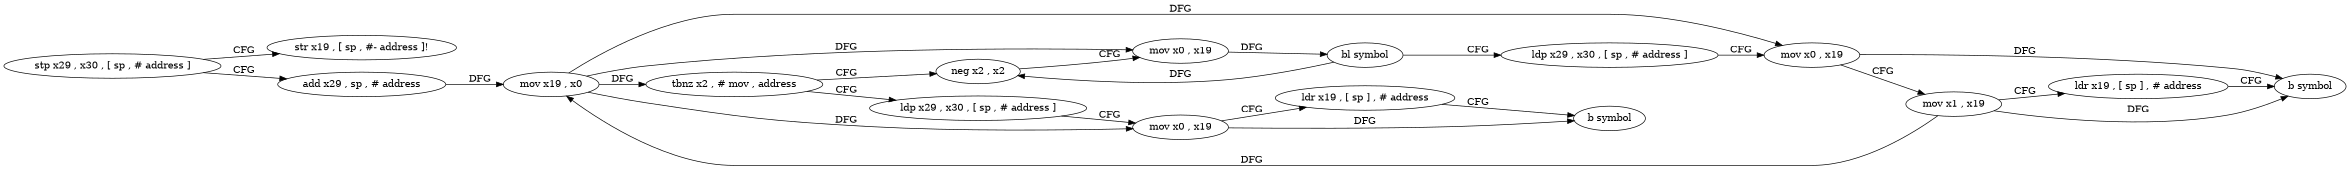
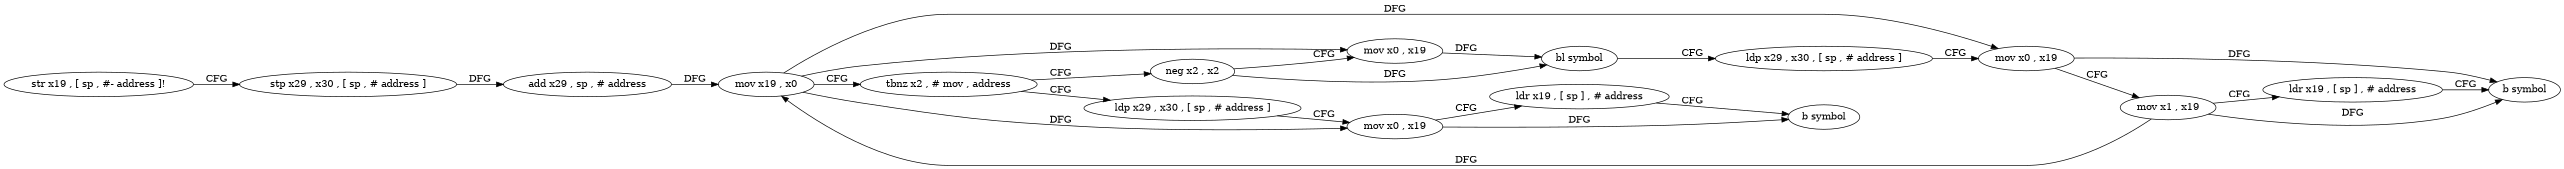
edge "stp x29 , x30 , [ sp , # address ]" -> "str x19 , [ sp , #- address ]!": reversed
edge "stp x29 , x30 , [ sp , # address ]" -> "add x29 , sp , # address": label "CFG" -> "DFG"
edge "mov x19 , x0" -> "tbnz x2 , # mov , address": label "DFG" -> "CFG"
edge "bl symbol" -> "neg x2 , x2": reversed
